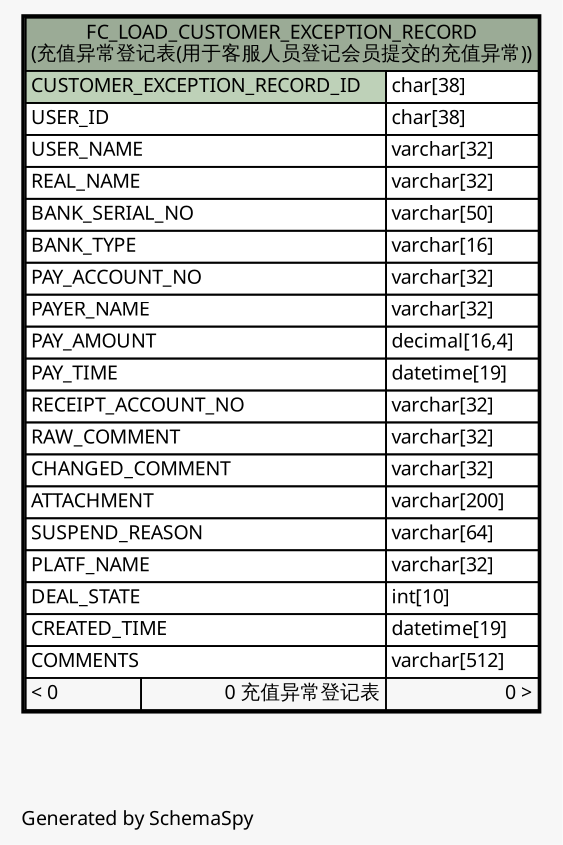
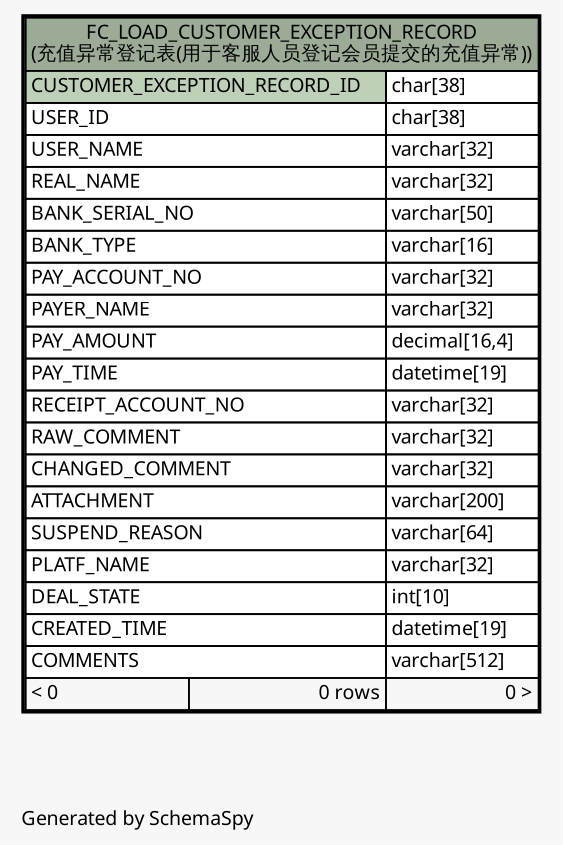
node "FC_LOAD_CUSTOMER_EXCEPTION_RECORD": text "0 充值异常登记表" -> "0 rows"
